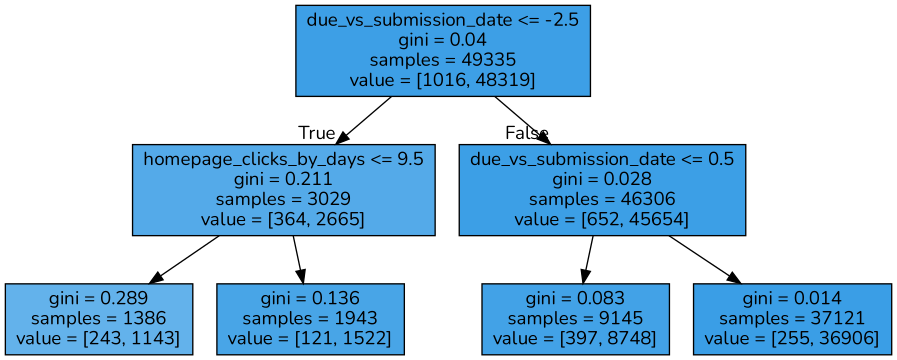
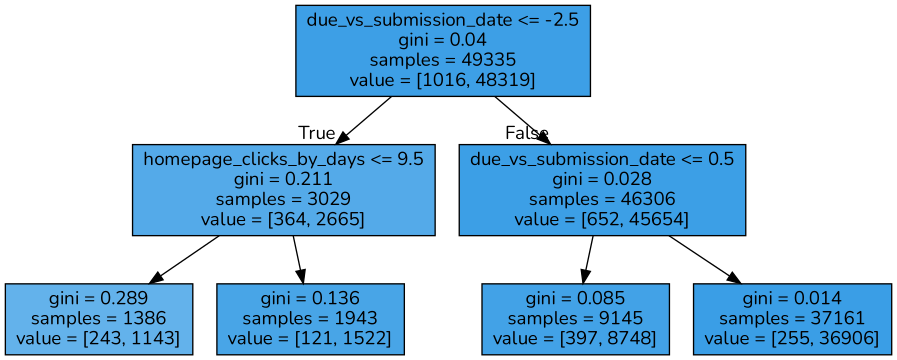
node "gini = 0.083 samples = 9145 value = [397, 8748]": label "gini = 0.083 samples = 9145 value = [397, 8748]" -> "gini = 0.085 samples = 9145 value = [397, 8748]"
node "gini = 0.014 samples = 37121 value = [255, 36906]": label "gini = 0.014 samples = 37121 value = [255, 36906]" -> "gini = 0.014 samples = 37161 value = [255, 36906]"
